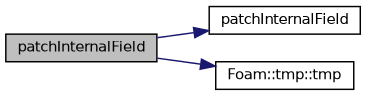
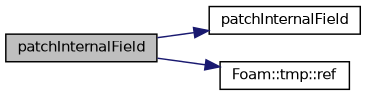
node "Foam::tmp::tmp": label "Foam::tmp::tmp" -> "Foam::tmp::ref"
